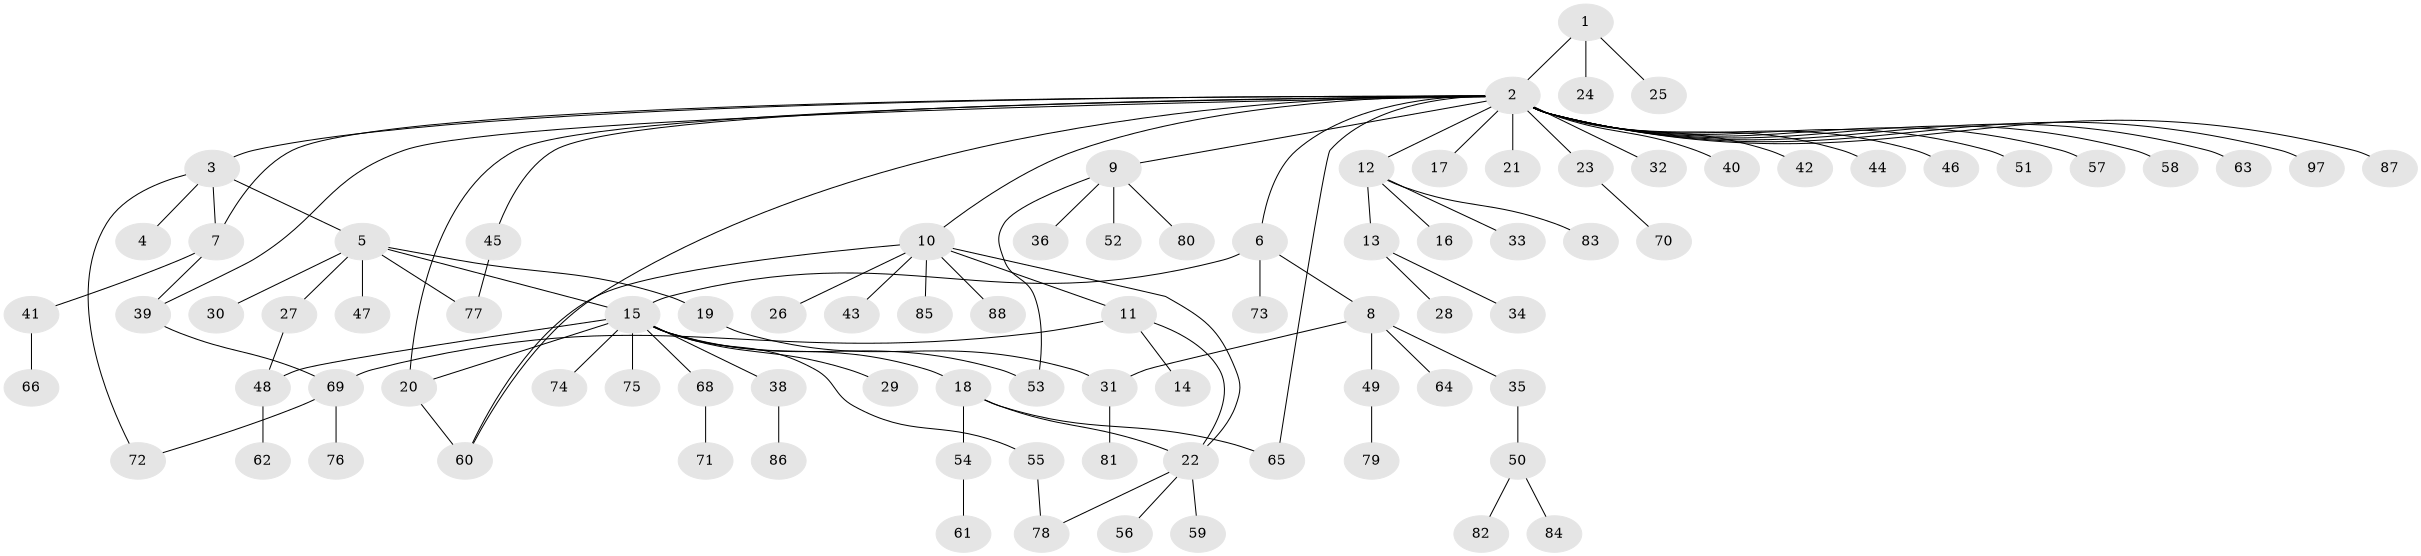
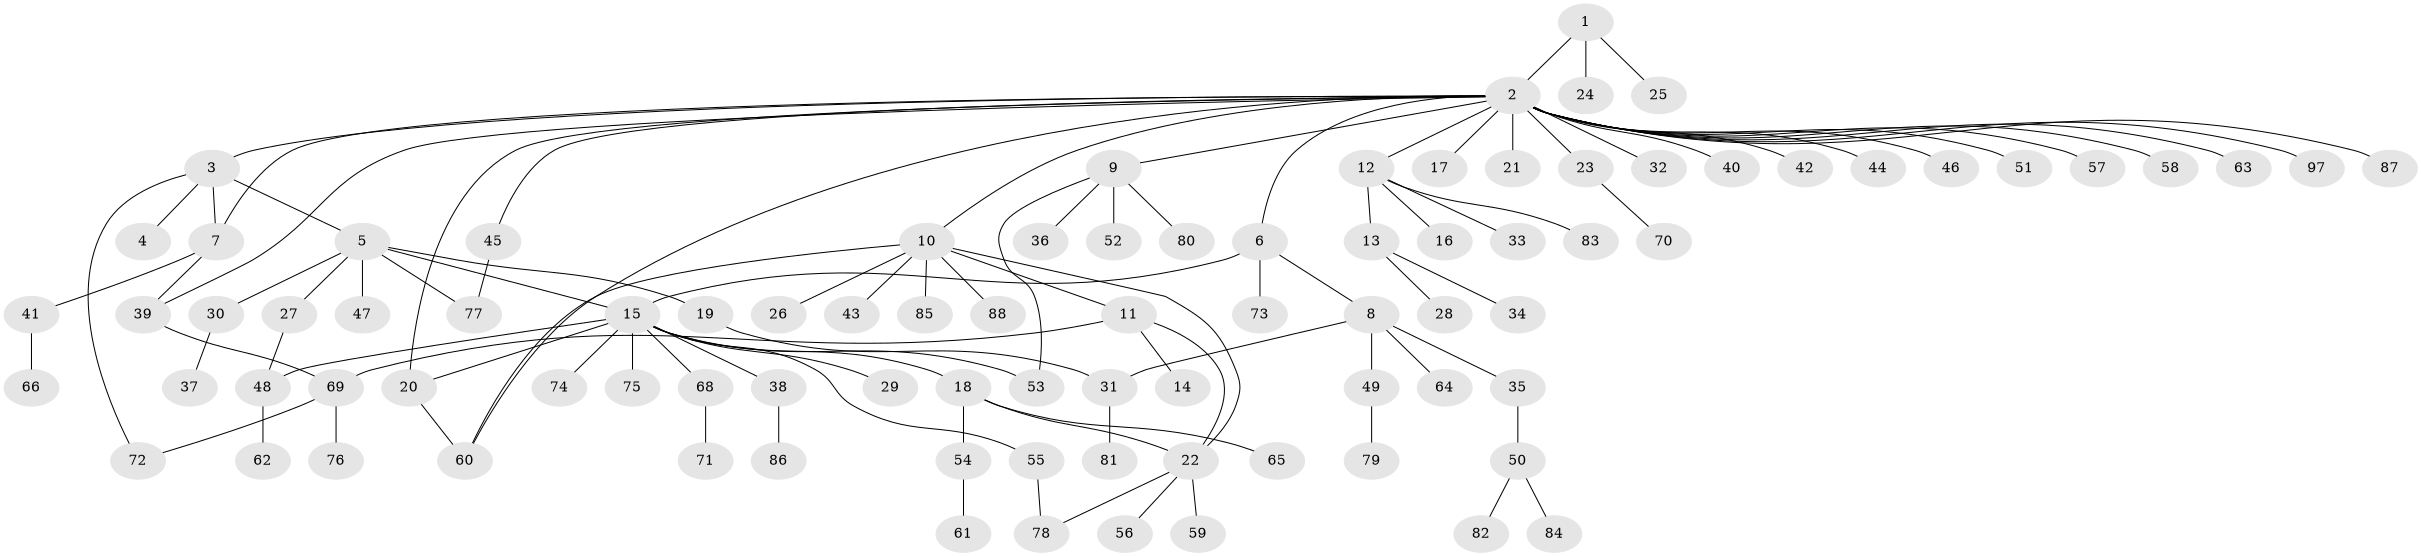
edge "2" -- "65": removed
node "37": added
